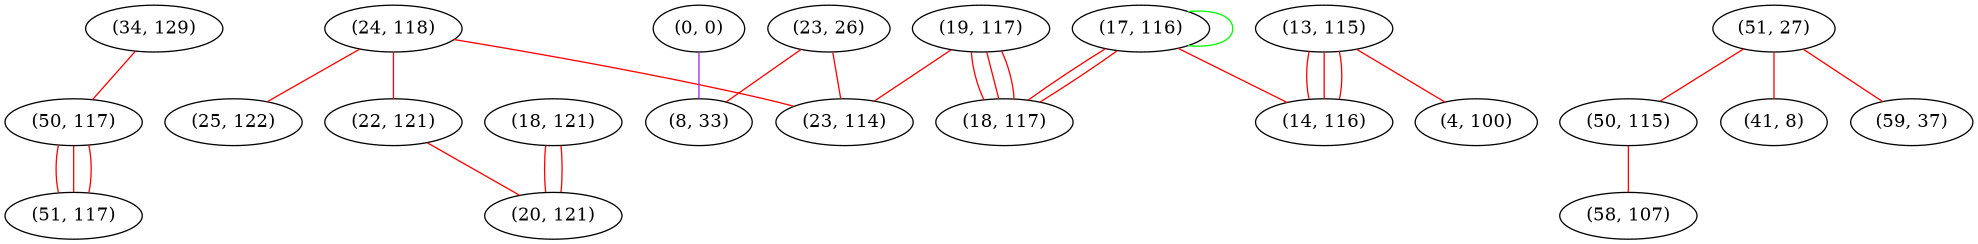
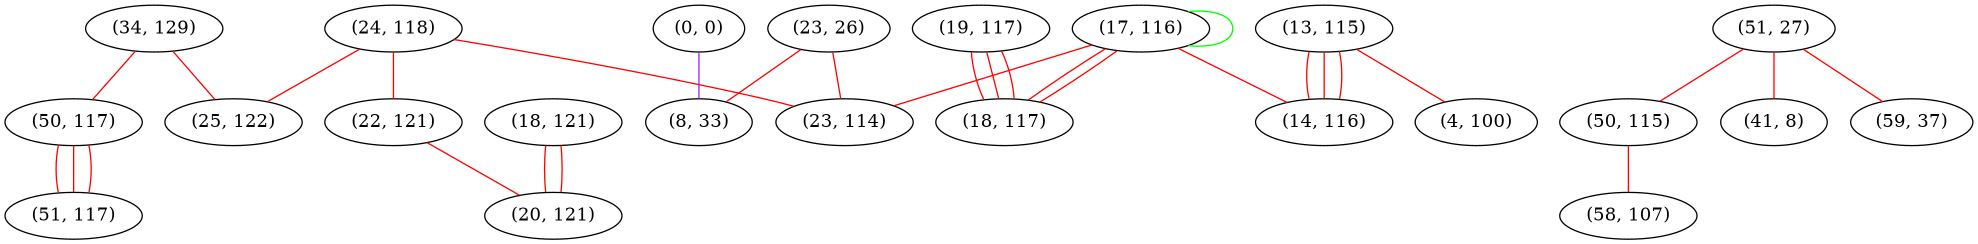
edge "(34, 129)" -- "(25, 122)": added
edge "(19, 117)" -- "(23, 114)": now "(17, 116)" -- "(23, 114)"
